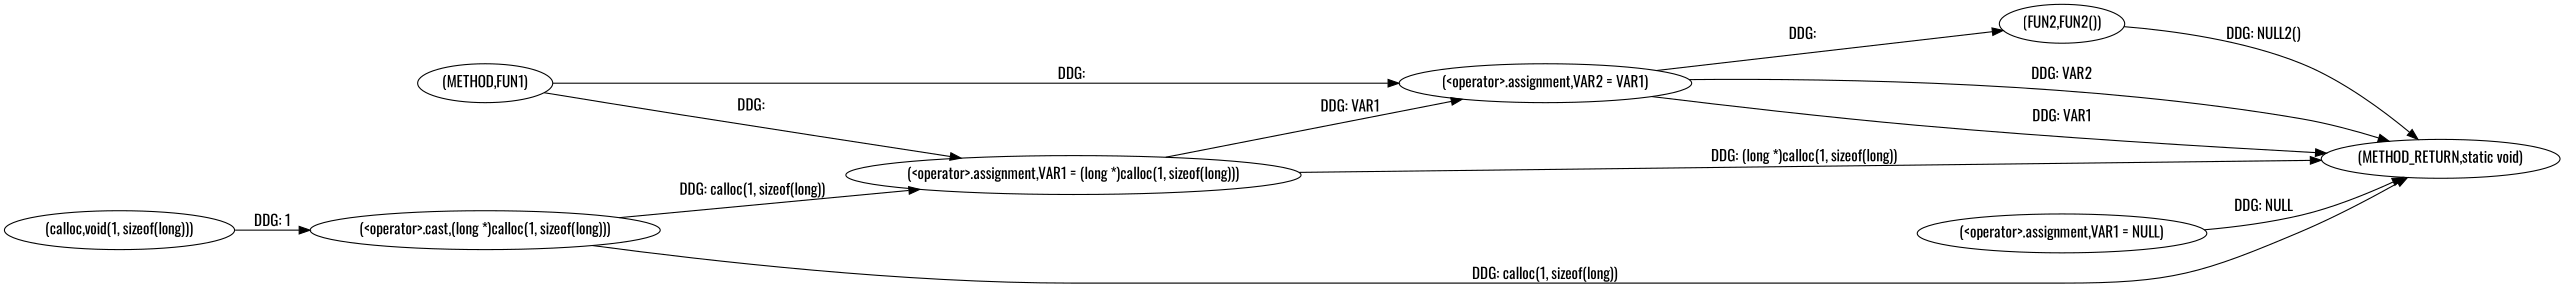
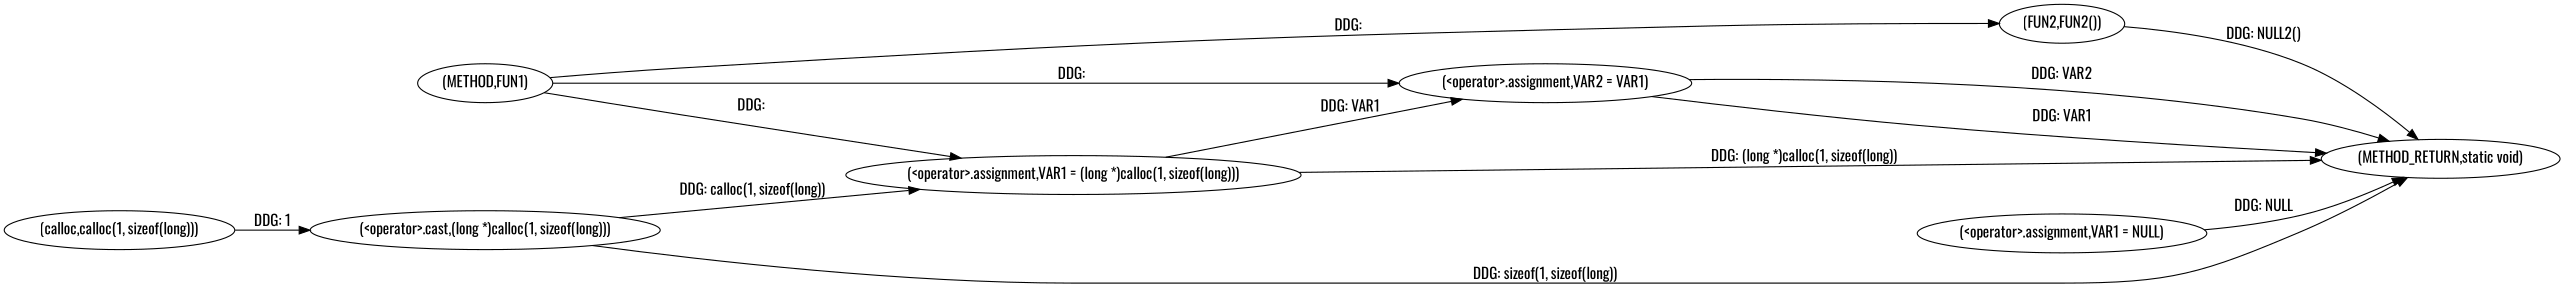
edge "(<operator>.assignment,VAR2 = VAR1)" -> "(FUN2,FUN2())": now "(METHOD,FUN1)" -> "(FUN2,FUN2())"
node "(calloc,void(1, sizeof(long)))": label "(calloc,void(1, sizeof(long)))" -> "(calloc,calloc(1, sizeof(long)))"
edge "(<operator>.cast,(long *)calloc(1, sizeof(long)))" -> "(METHOD_RETURN,static void)": label "DDG: calloc(1, sizeof(long))" -> "DDG: sizeof(1, sizeof(long))"
